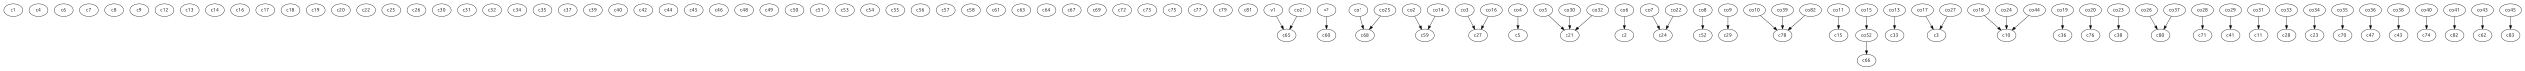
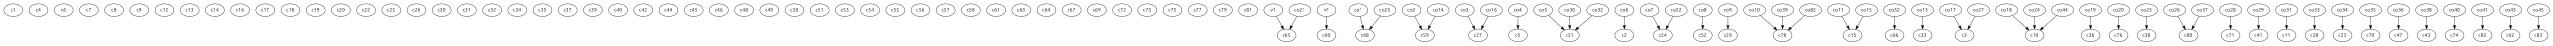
edge "co15" -> "co52": now "co15" -> "c15"
